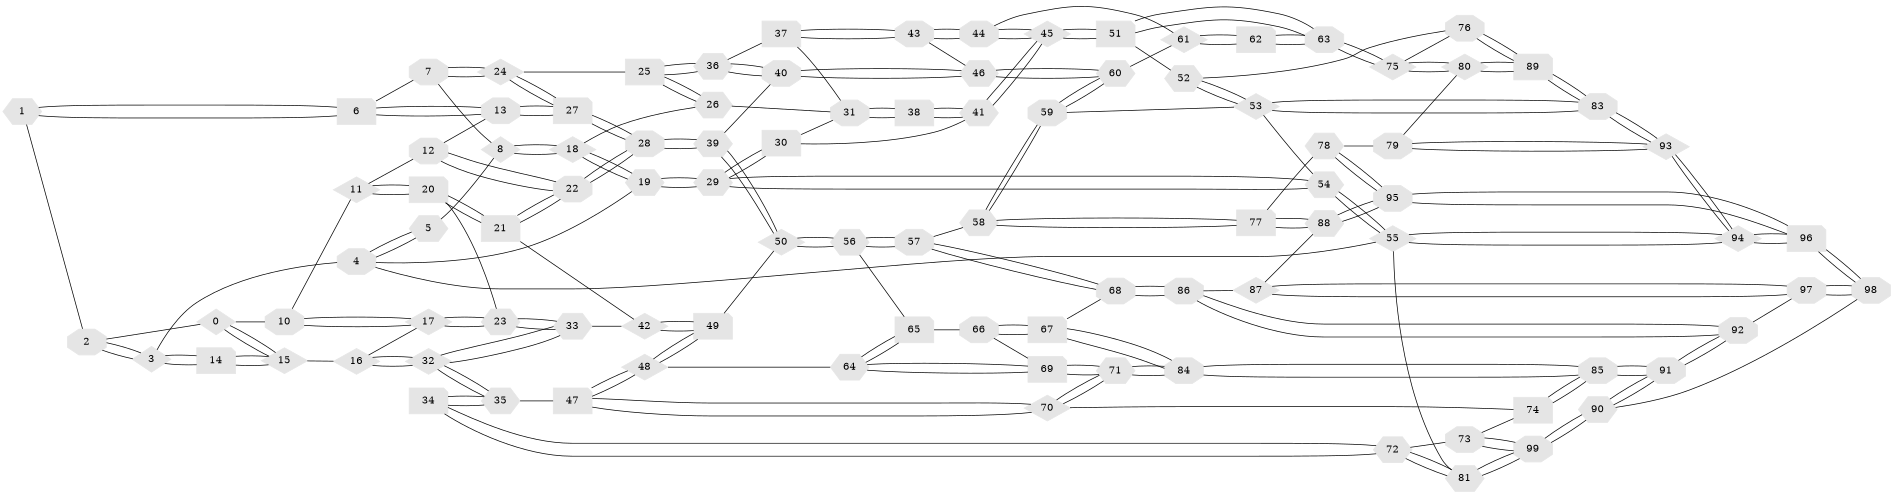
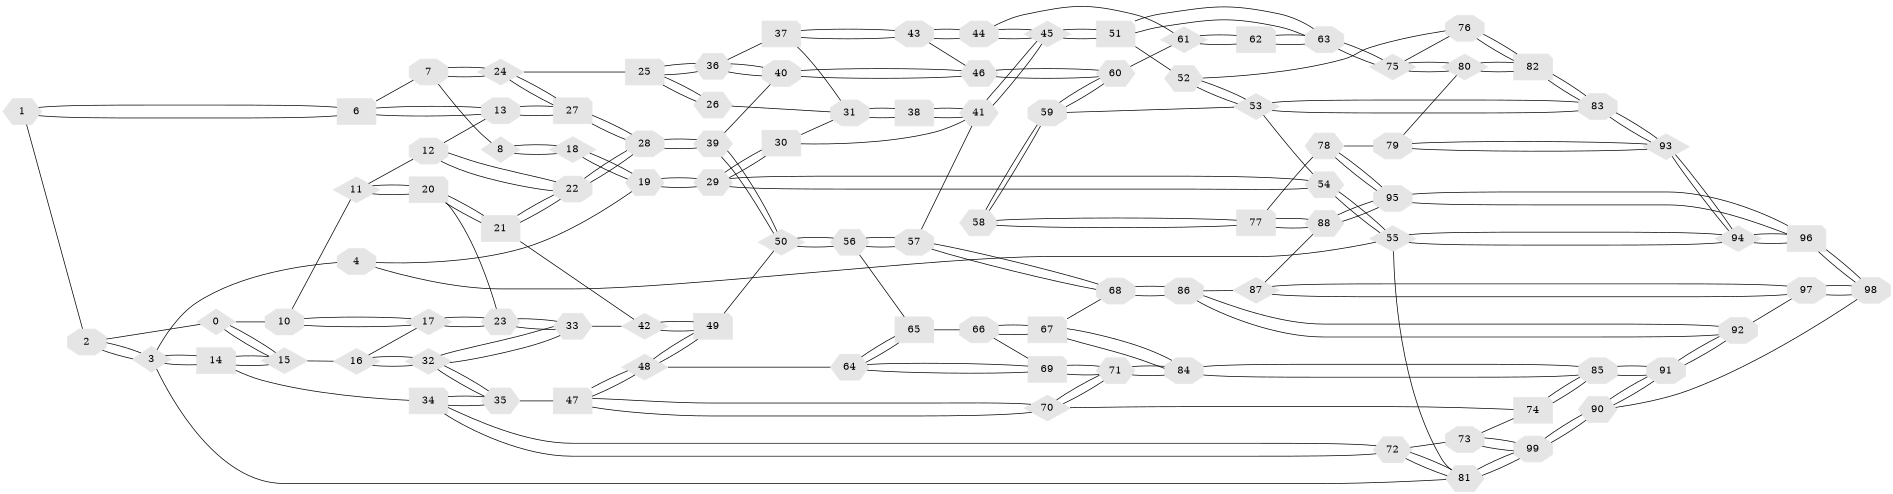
node "89": label "89" -> "82"
edge "26" -- "18": removed
node "5": removed
edge "58" -- "57": now "41" -- "57"
edge "14" -- "34": added
edge "3" -- "81": added
